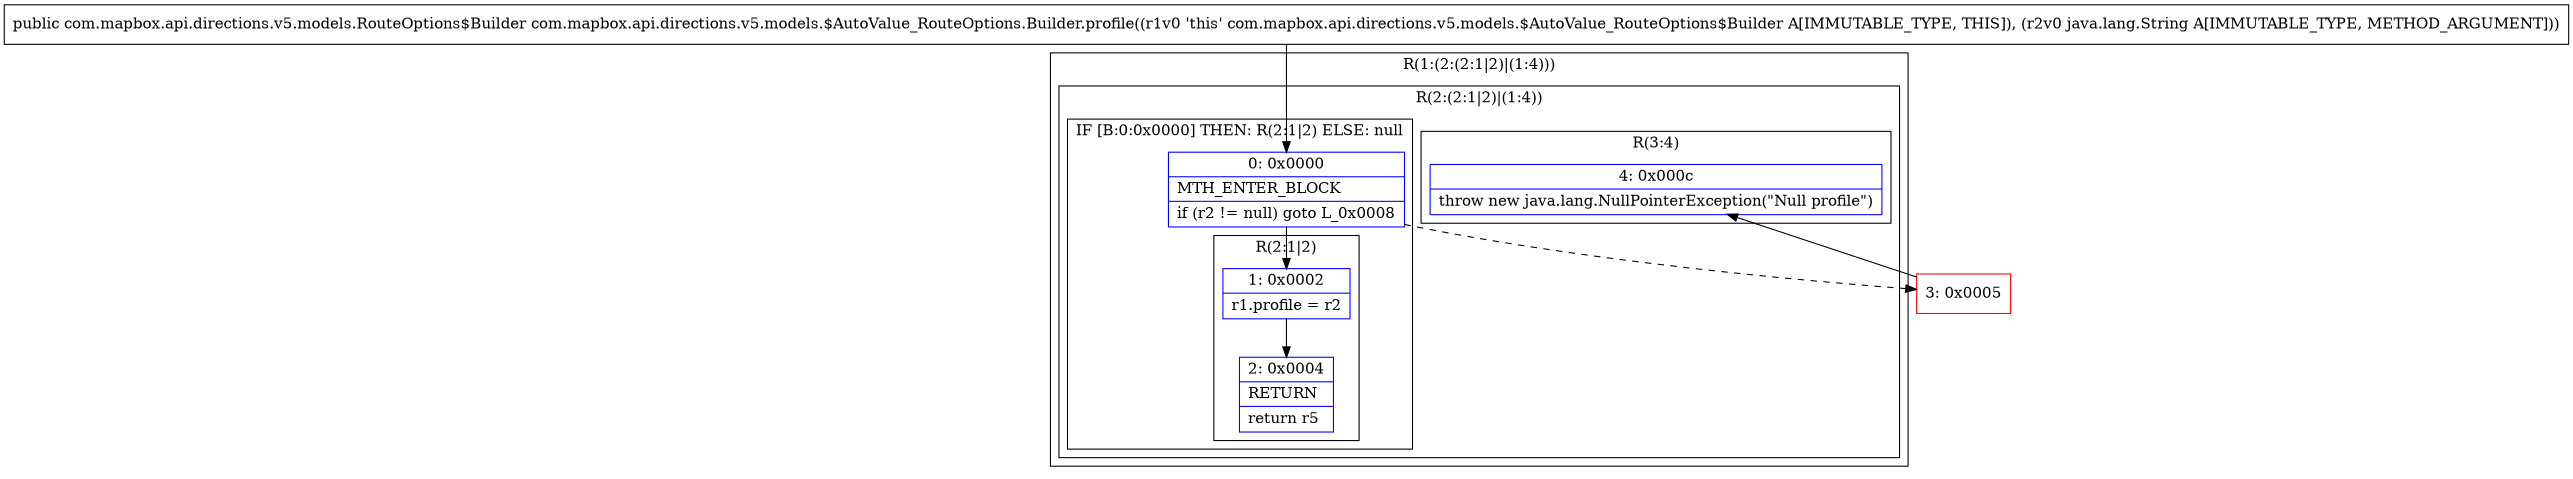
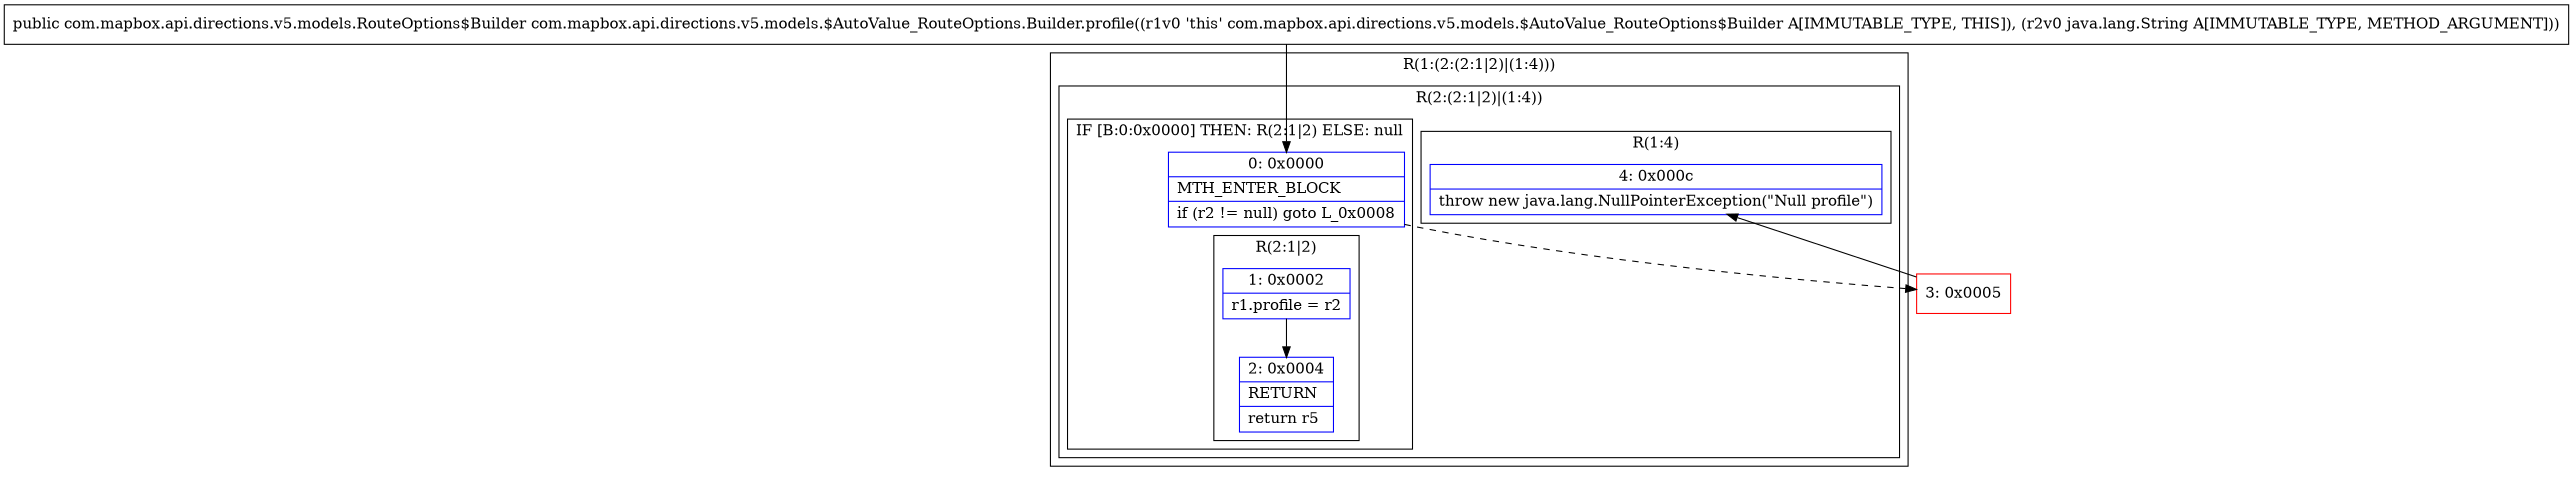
cluster "R(3:4)": label "R(3:4)" -> "R(1:4)"
edge "0: 0x0000" -> "1: 0x0002": removed
